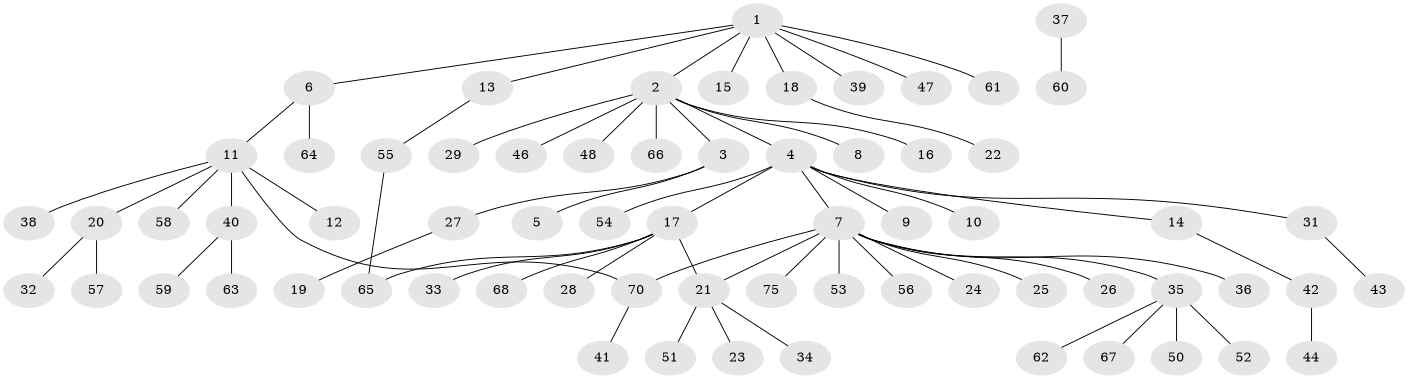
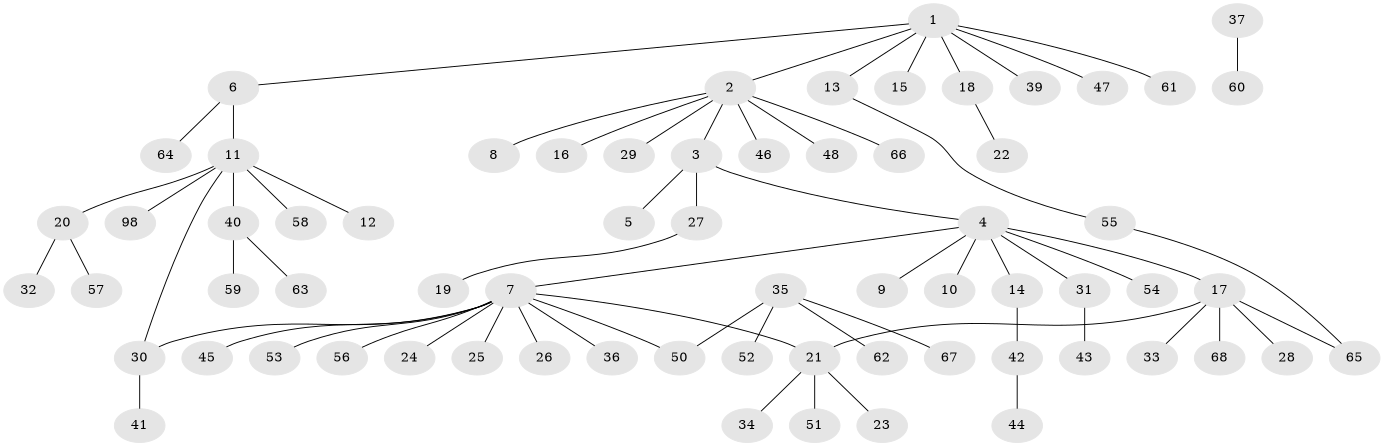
edge "2" -- "4": now "3" -- "4"
node "38": label "38" -> "98"
edge "7" -- "35": now "7" -- "50"
node "70": label "70" -> "30"
node "75": label "75" -> "45"
